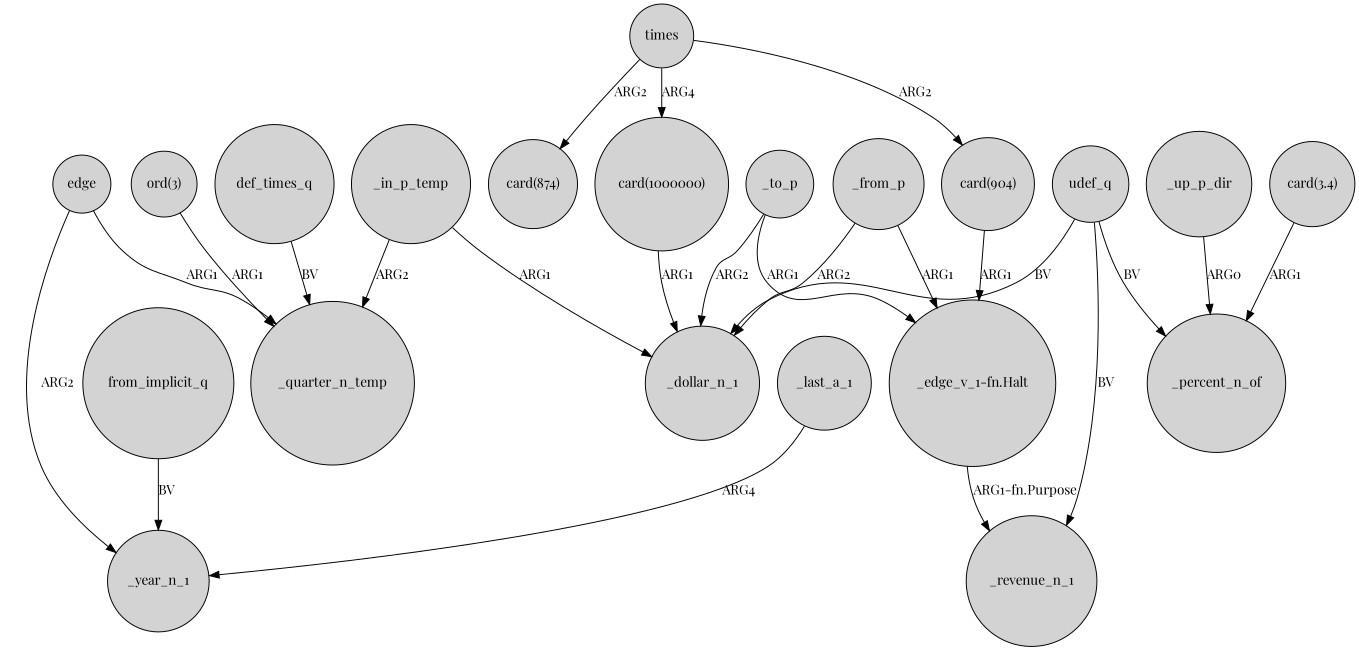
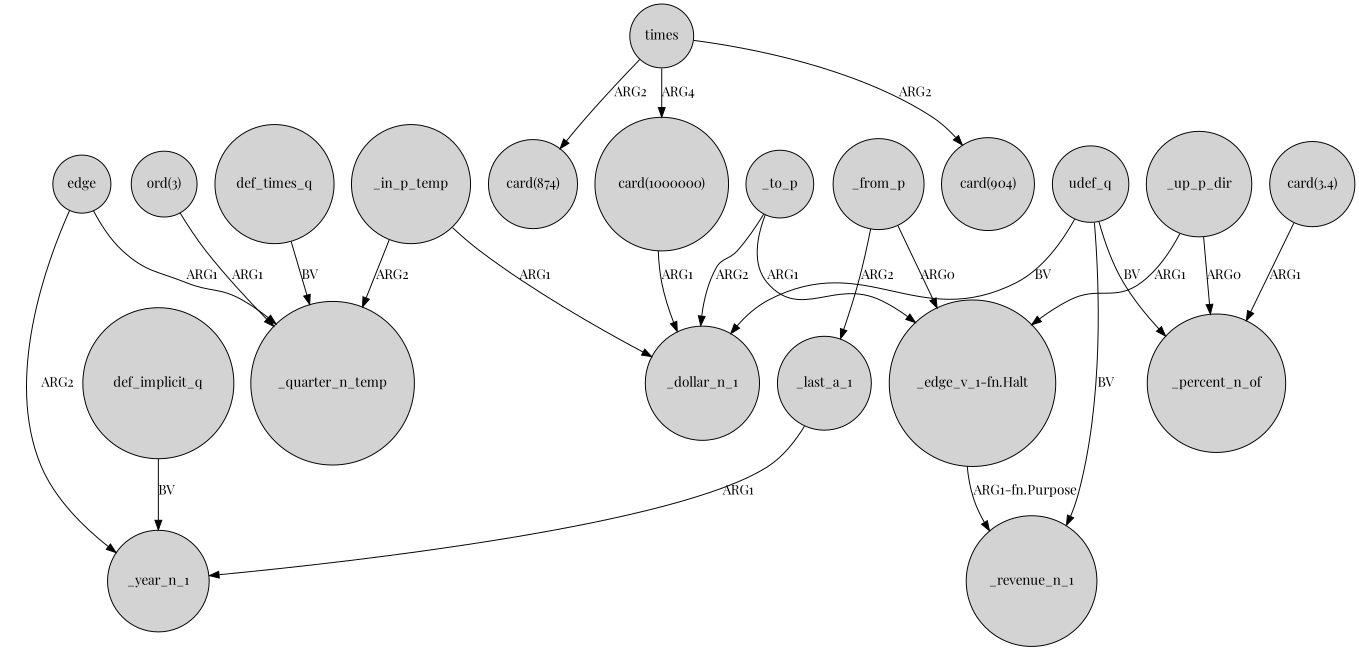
edge "card(904)" -> "_edge_v_1-fn.Halt": now "_up_p_dir" -> "_edge_v_1-fn.Halt"
edge "_from_p" -> "_edge_v_1-fn.Halt": label "ARG1" -> "ARG0"
edge "_from_p" -> "_dollar_n_1": now "_from_p" -> "_last_a_1"
node "from_implicit_q": label "from_implicit_q" -> "def_implicit_q"
edge "_last_a_1" -> "_year_n_1": label "ARG4" -> "ARG1"
